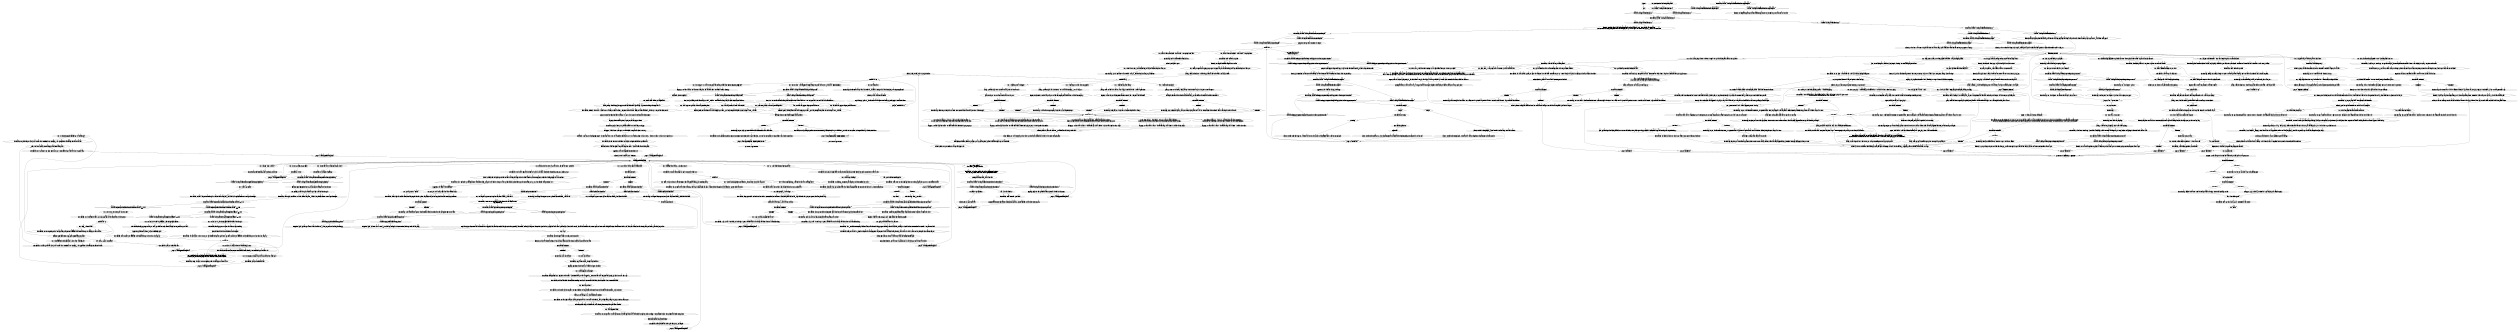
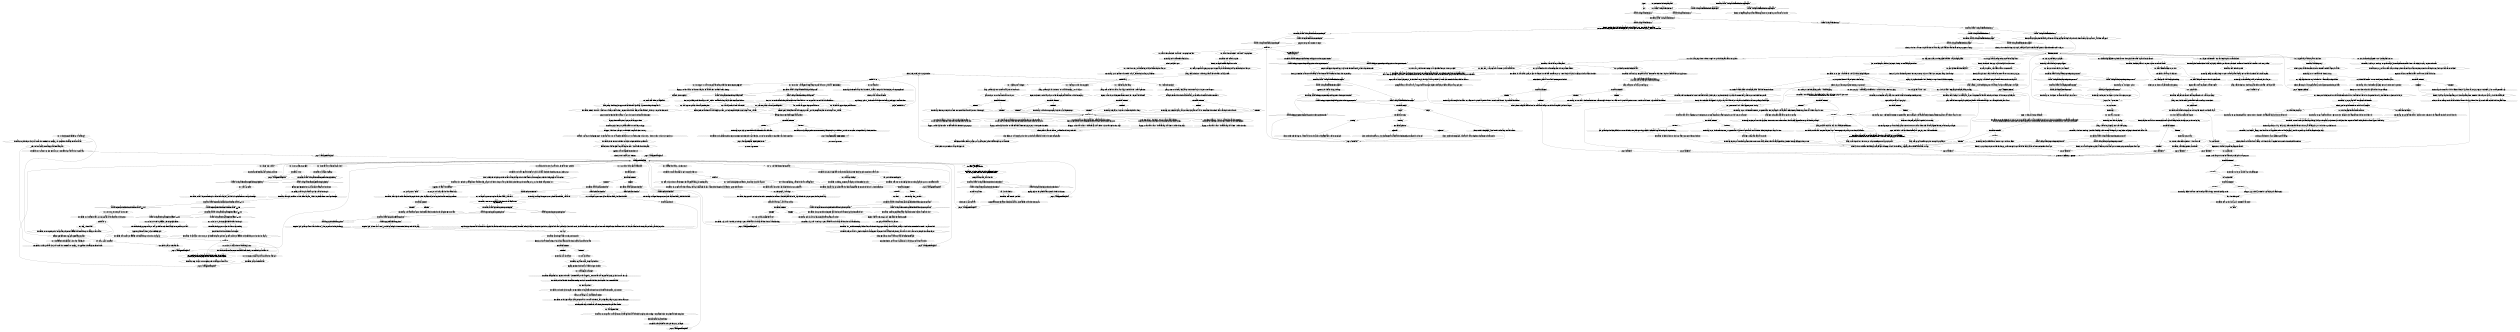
node "!(IsMorning())": added
node "!(IsAfternoon())": added
node "You: Back to cop questions.": label "You: Back to cop questions." -> "You: Back to cop coroner."
